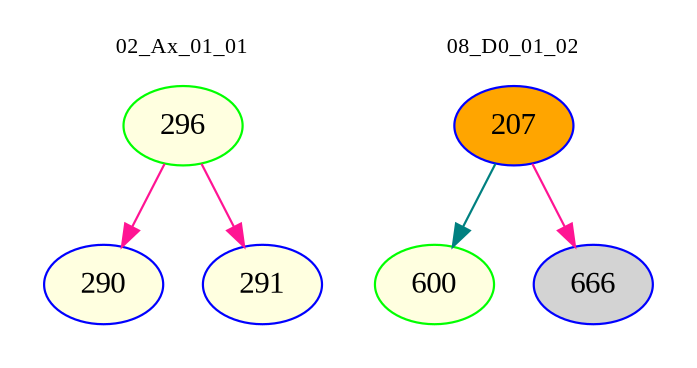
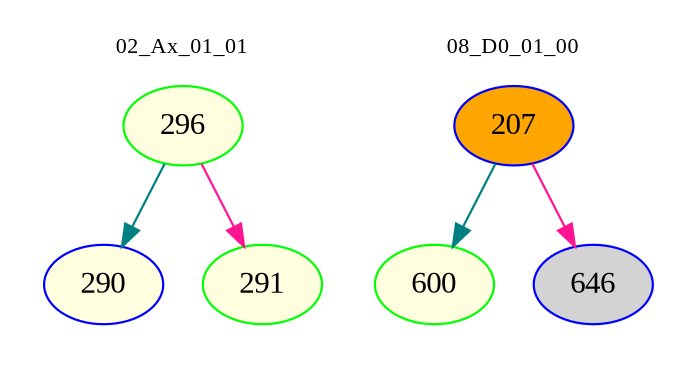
cluster "08_D0_01_02": label "08_D0_01_02" -> "08_D0_01_00"
edge "296" -> "290": color deeppink -> teal
node "291": color blue -> green
node "666": label "666" -> "646"
